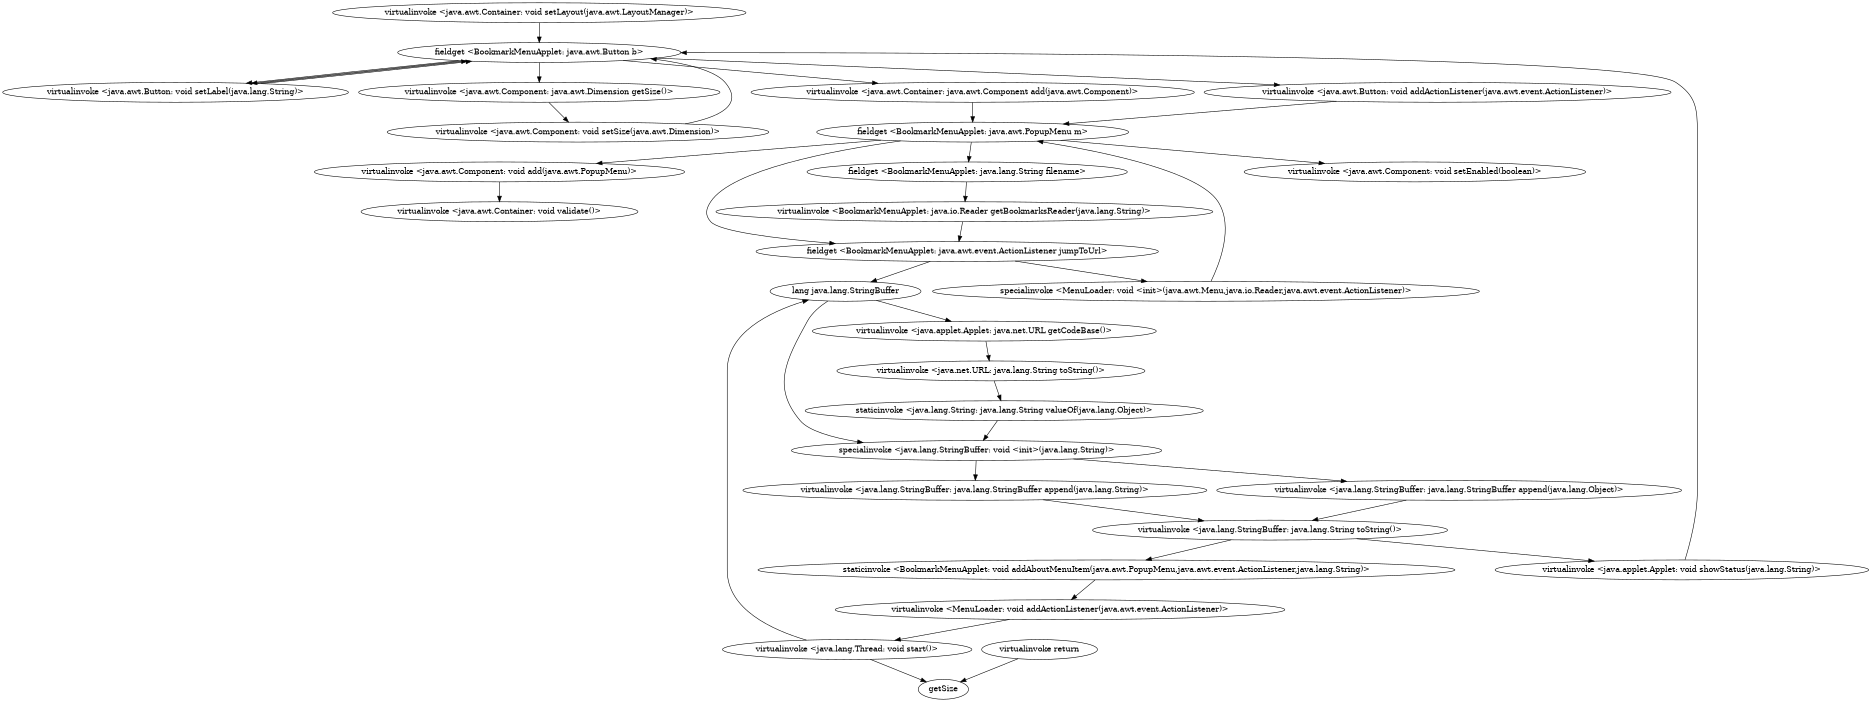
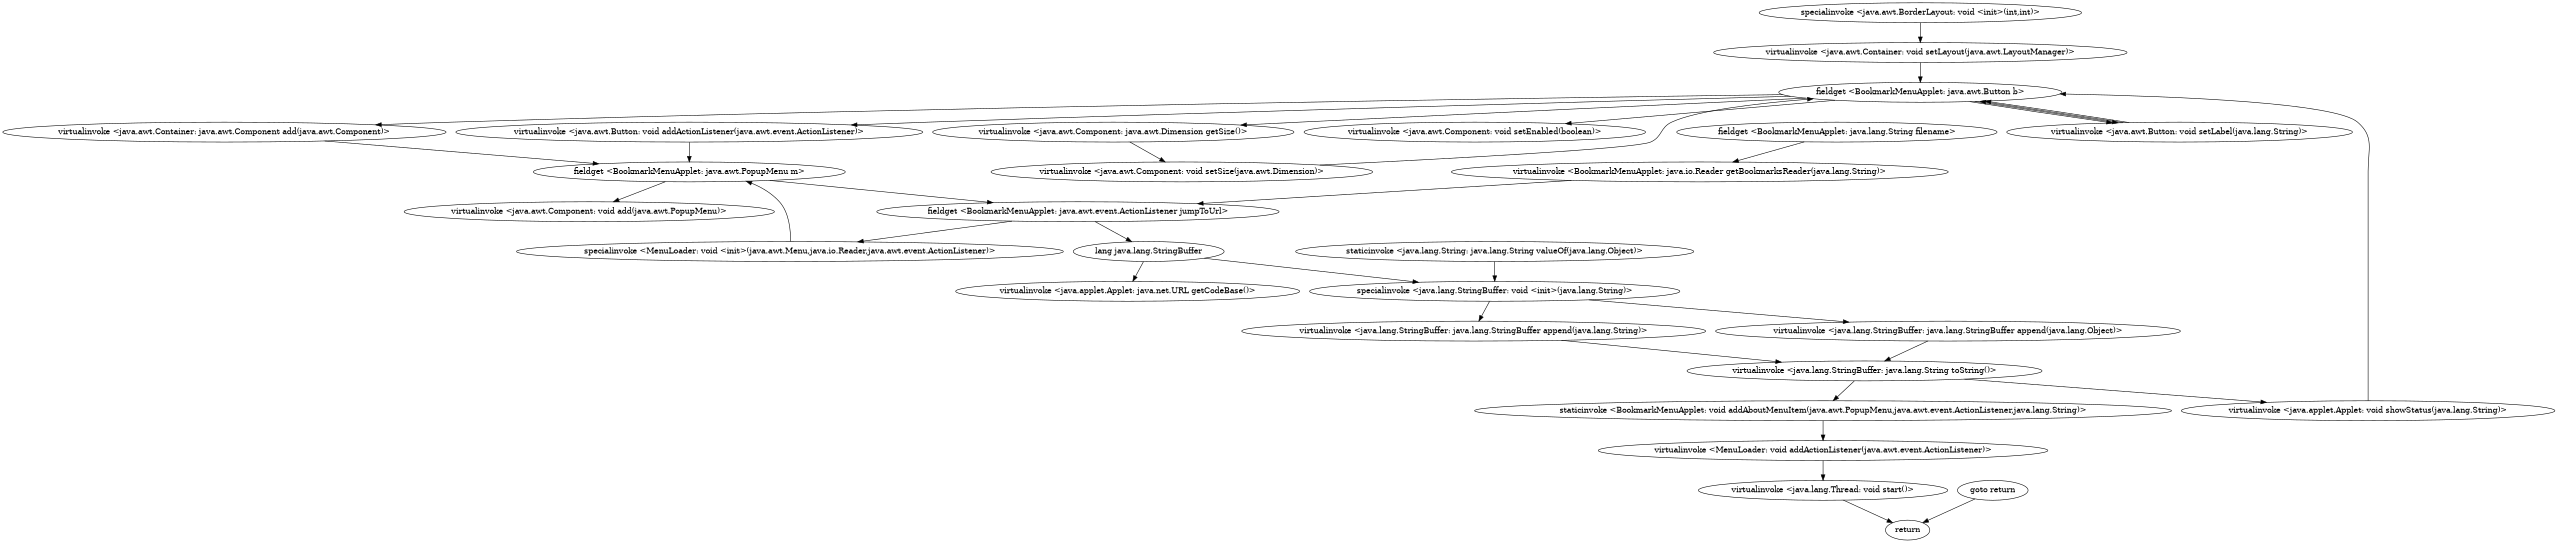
node "specialinvoke <java.awt.BorderLayout: void <init>(int,int)>": added
edge "fieldget <BookmarkMenuApplet: java.awt.PopupMenu m>" -> "fieldget <BookmarkMenuApplet: java.lang.String filename>": removed
edge "fieldget <BookmarkMenuApplet: java.awt.PopupMenu m>" -> "virtualinvoke <java.awt.Component: void setEnabled(boolean)>": now "fieldget <BookmarkMenuApplet: java.awt.Button b>" -> "virtualinvoke <java.awt.Component: void setEnabled(boolean)>"
node "virtualinvoke <java.awt.Container: void validate()>": removed
node "virtualinvoke <java.net.URL: java.lang.String toString()>": removed
edge "virtualinvoke <java.lang.Thread: void start()>" -> "lang java.lang.StringBuffer": removed
node "virtualinvoke return": label "virtualinvoke return" -> "goto return"
node "getSize": label "getSize" -> "return"
